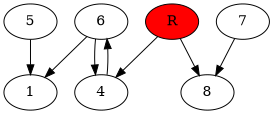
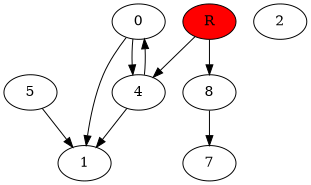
node "6": label "6" -> "0"
node "2": added
edge "7" -> "8": reversed
edge "4" -> "1": added
